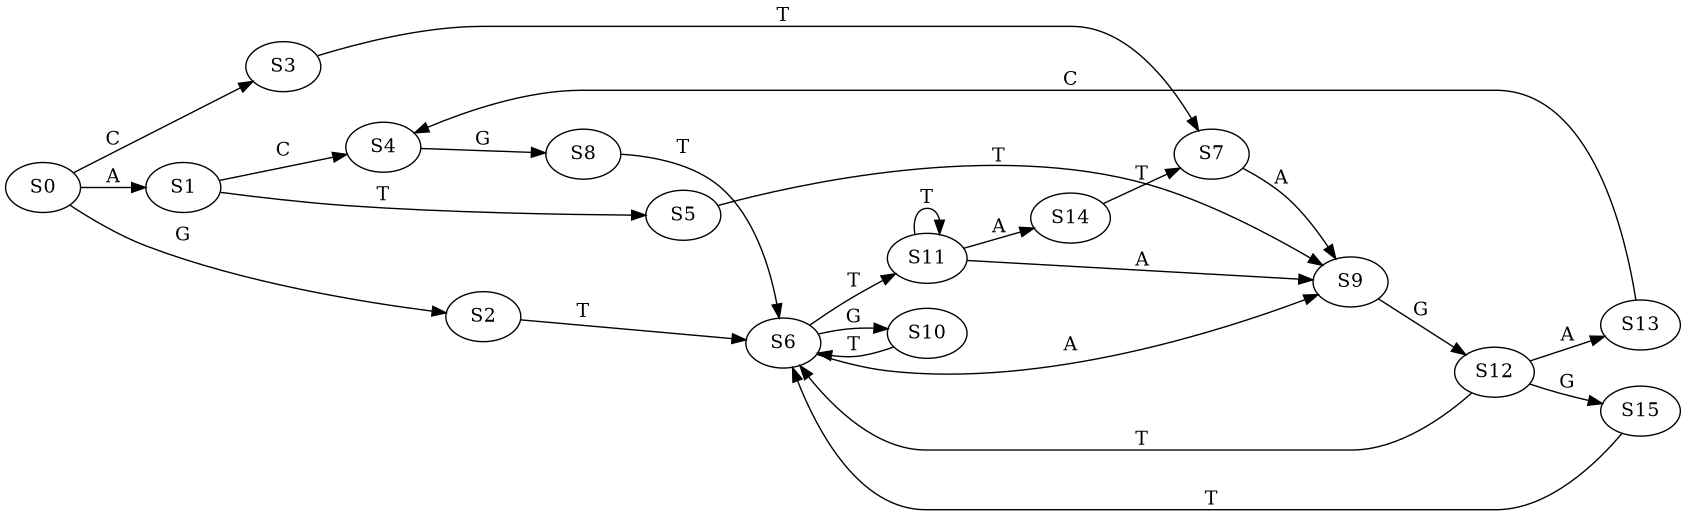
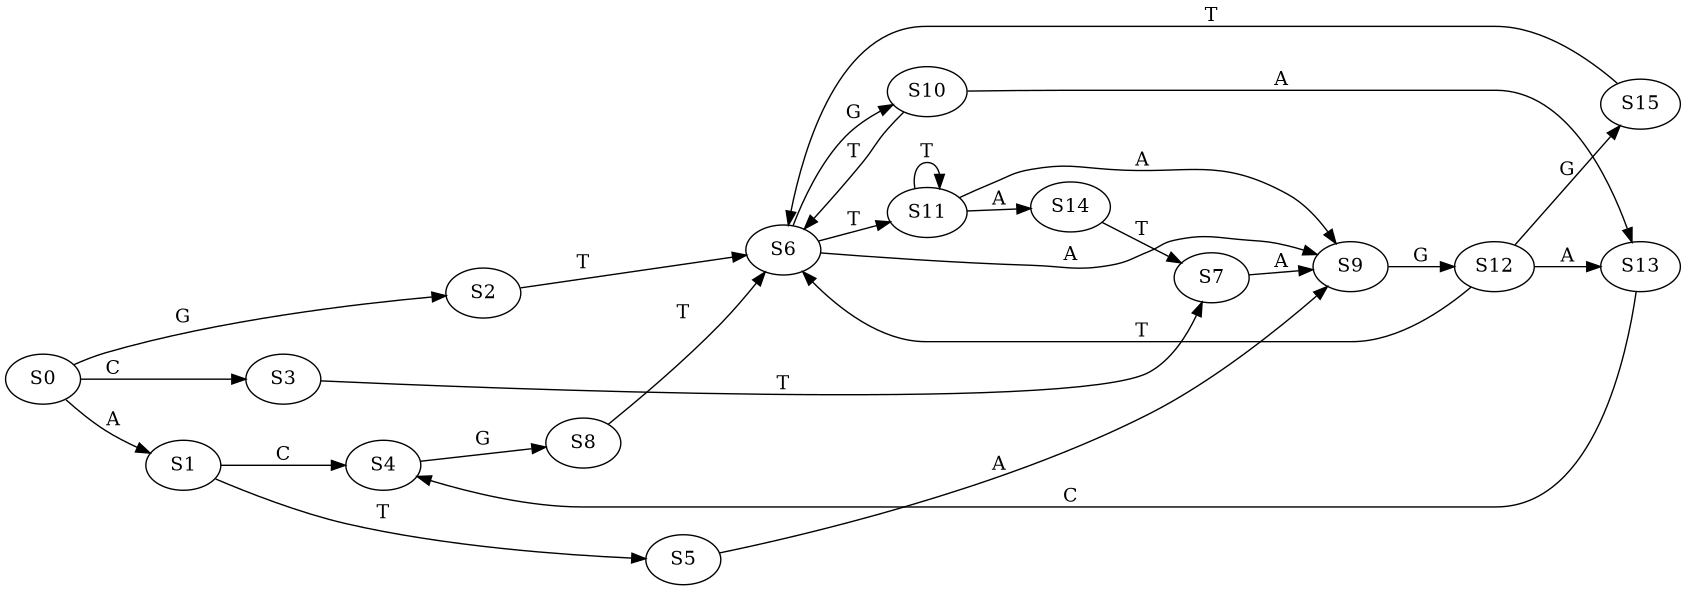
edge "S10" -> "S13": added, label "A"
edge "S5" -> "S9": label "T" -> "A"
